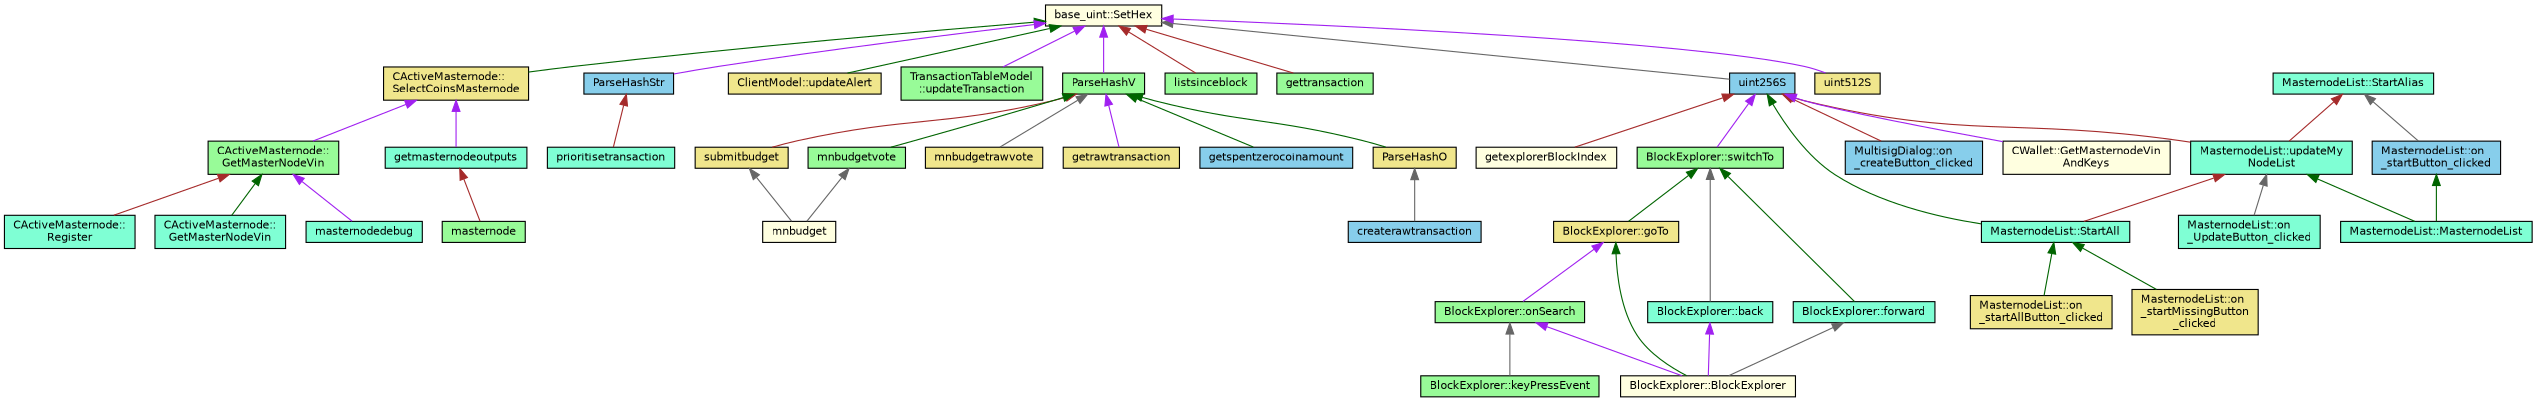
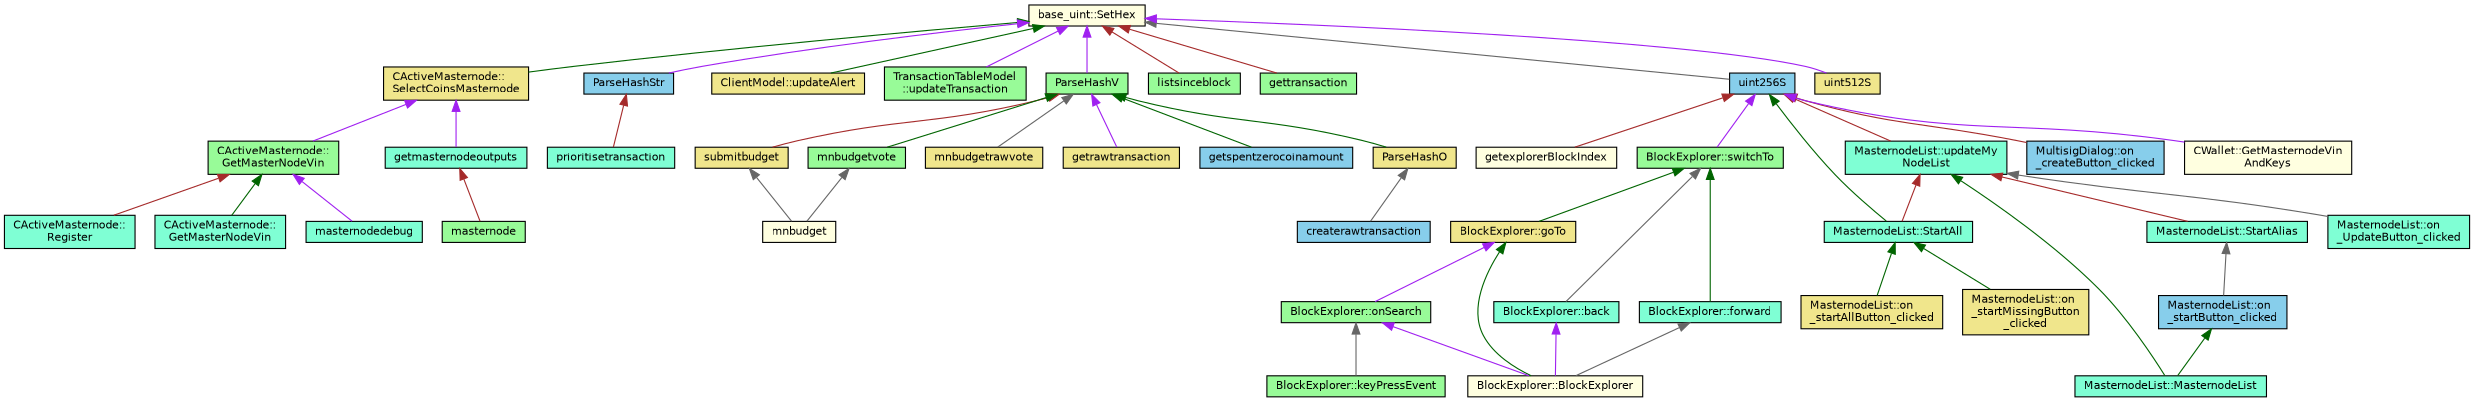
edge "MasternodeList::updateMy NodeList" -> "MasternodeList::StartAlias": reversed
